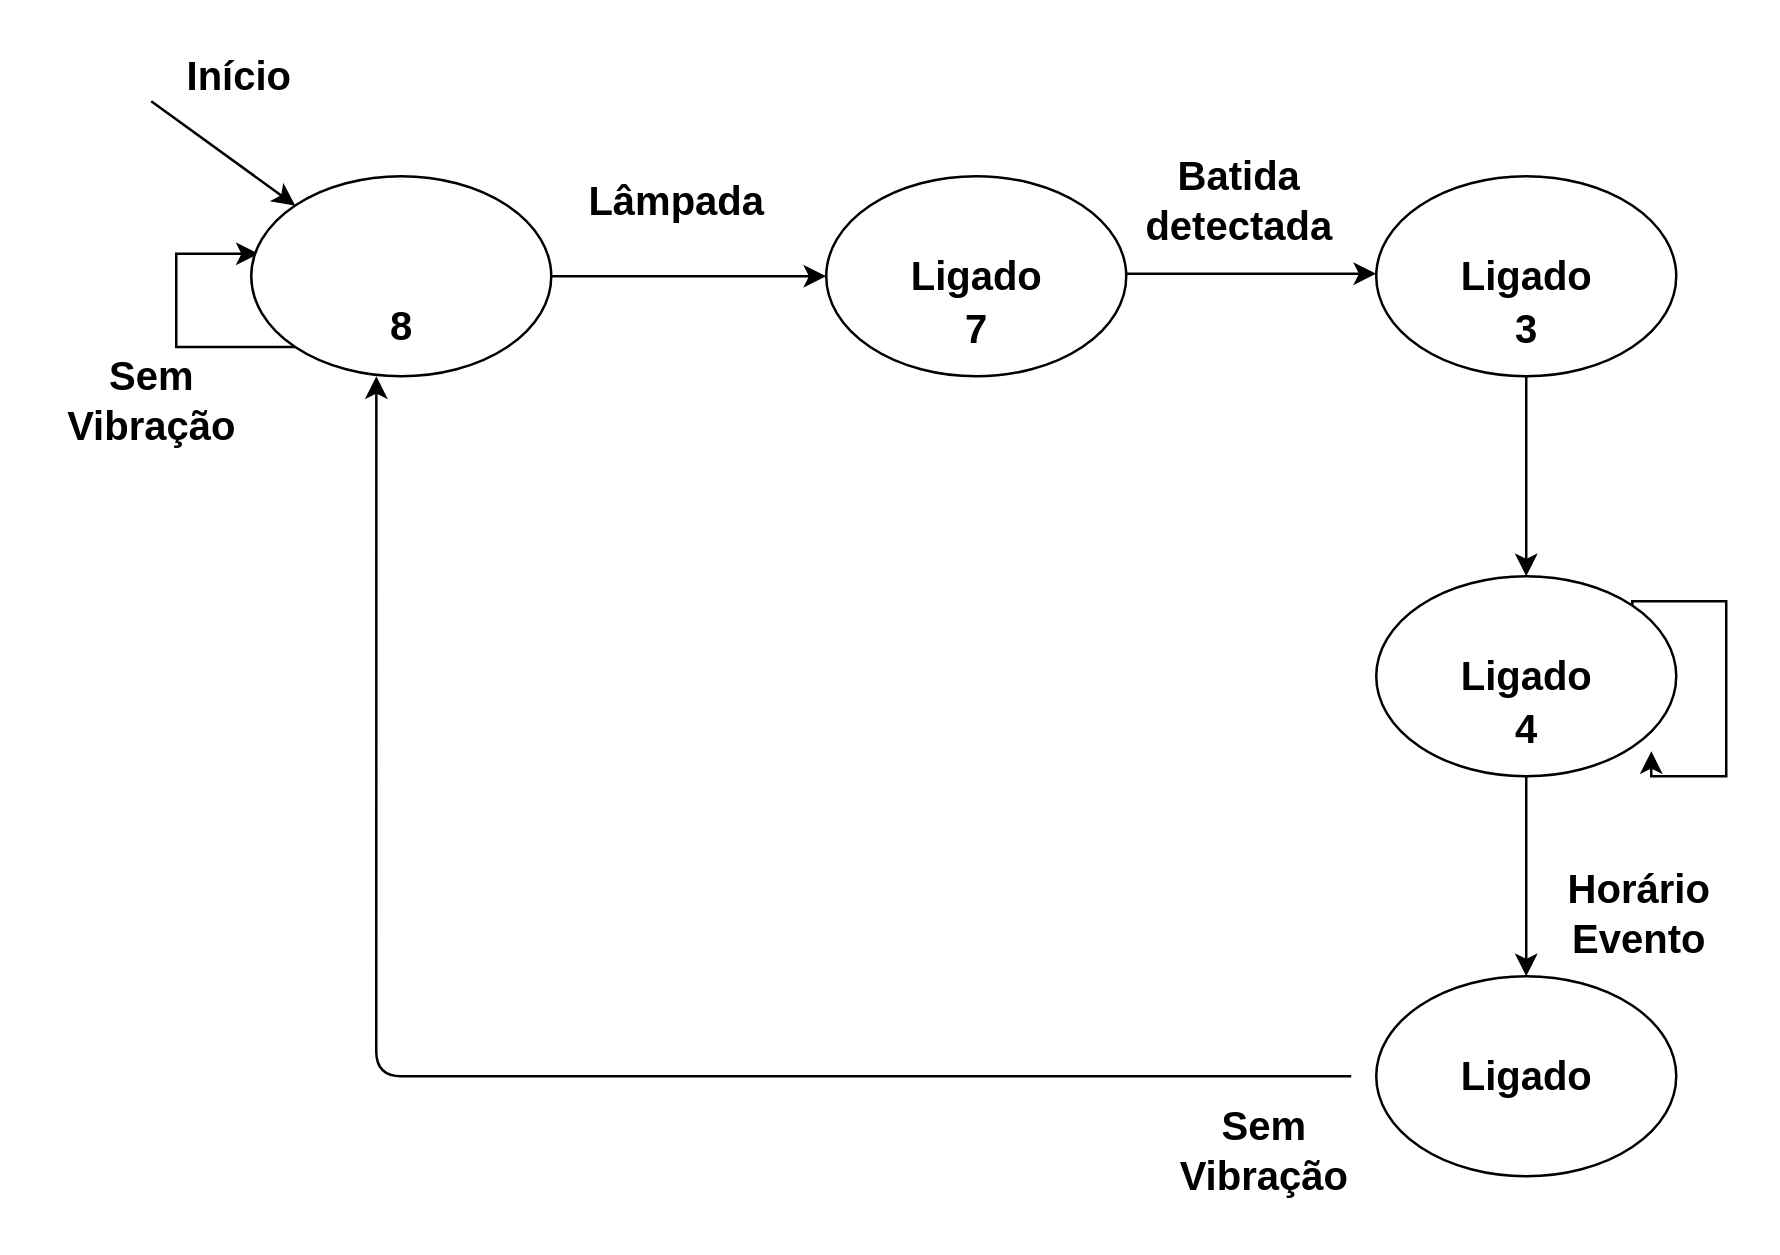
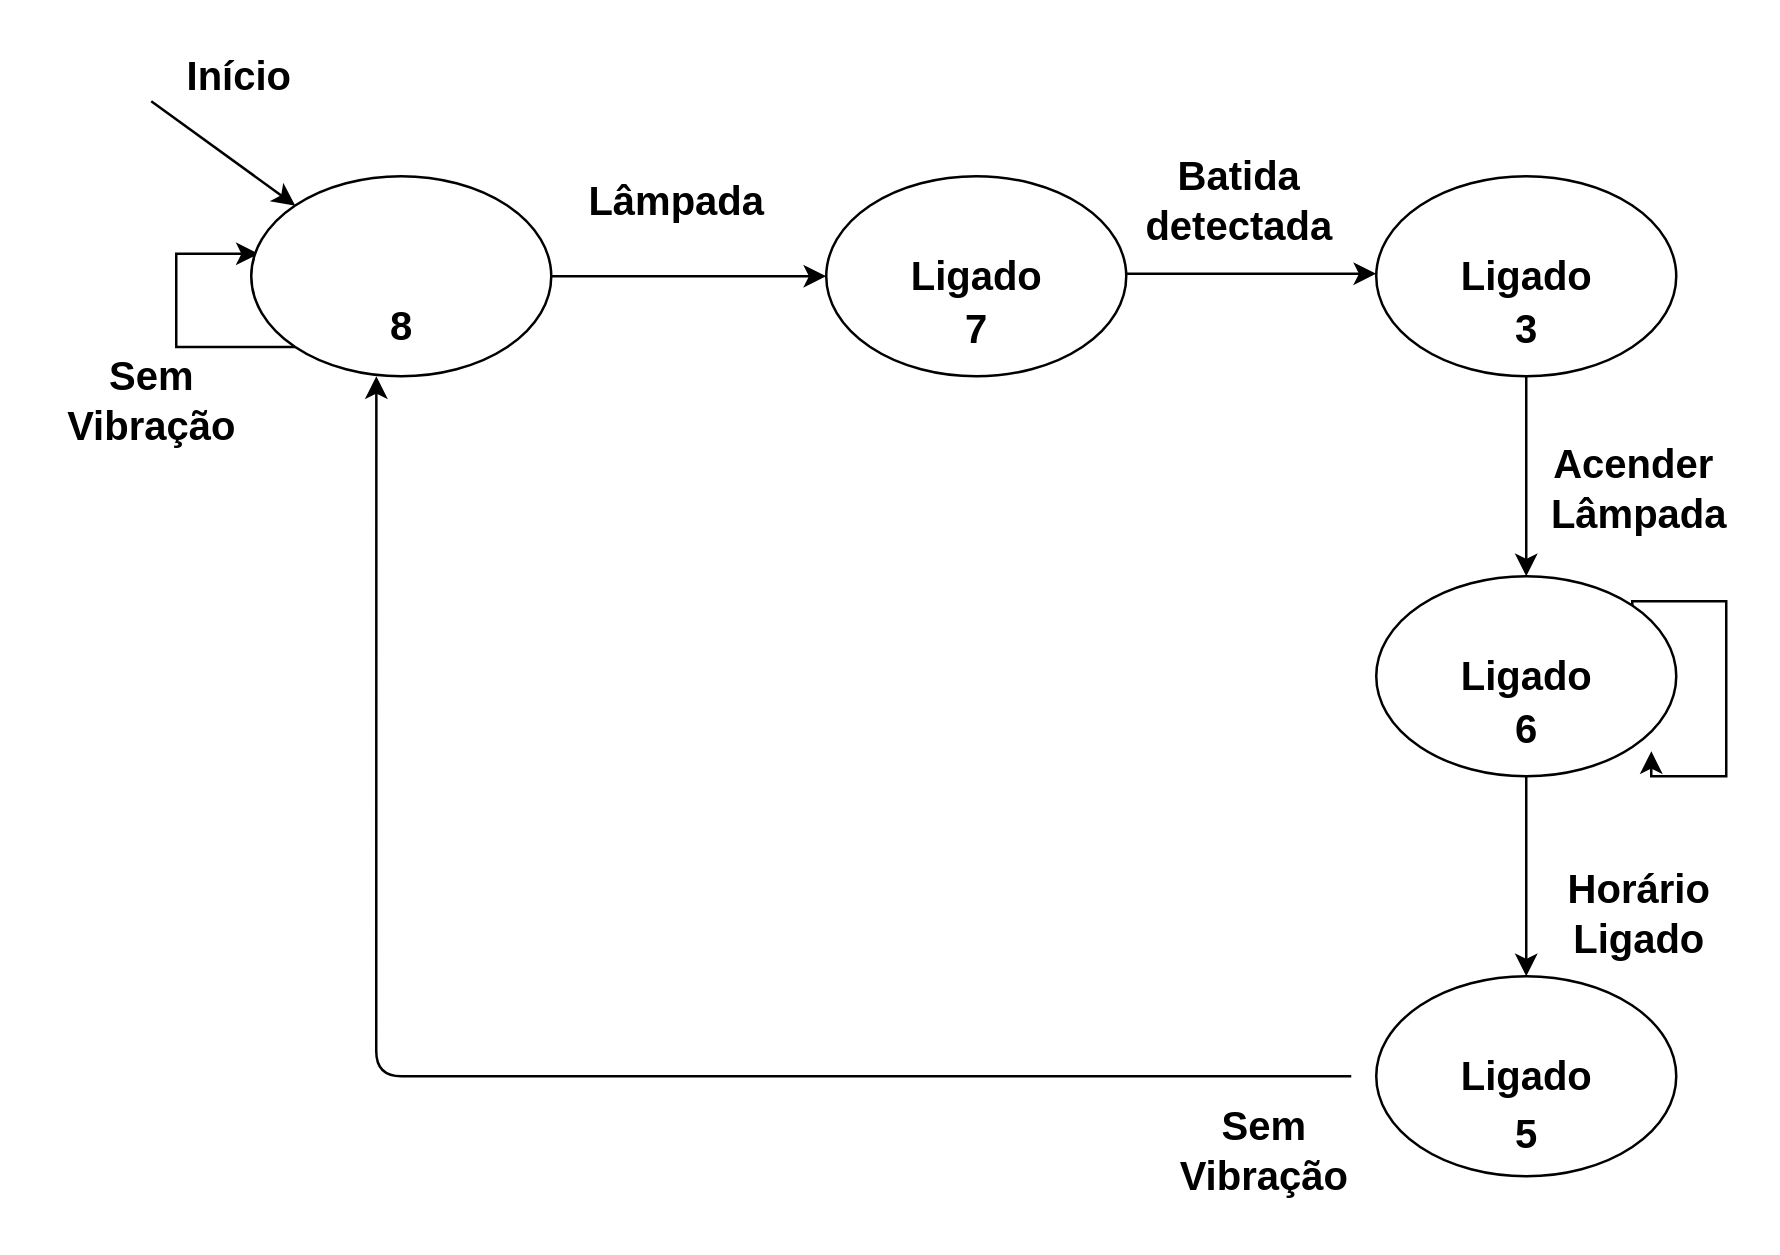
node "Acender Lâmpada": added
node "4": label "4" -> "6"
node "HorárioEvento": label "HorárioEvento" -> "HorárioLigado"
node "5": added
